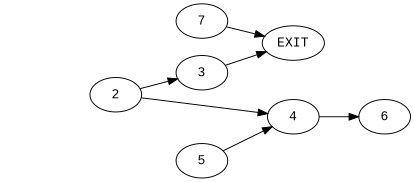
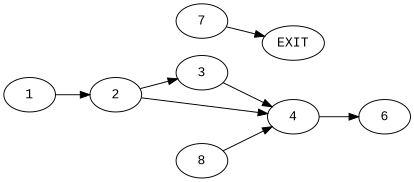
edge "3" -> "EXIT": now "3" -> "4"
node "1": added
node "5": label "5" -> "8"
